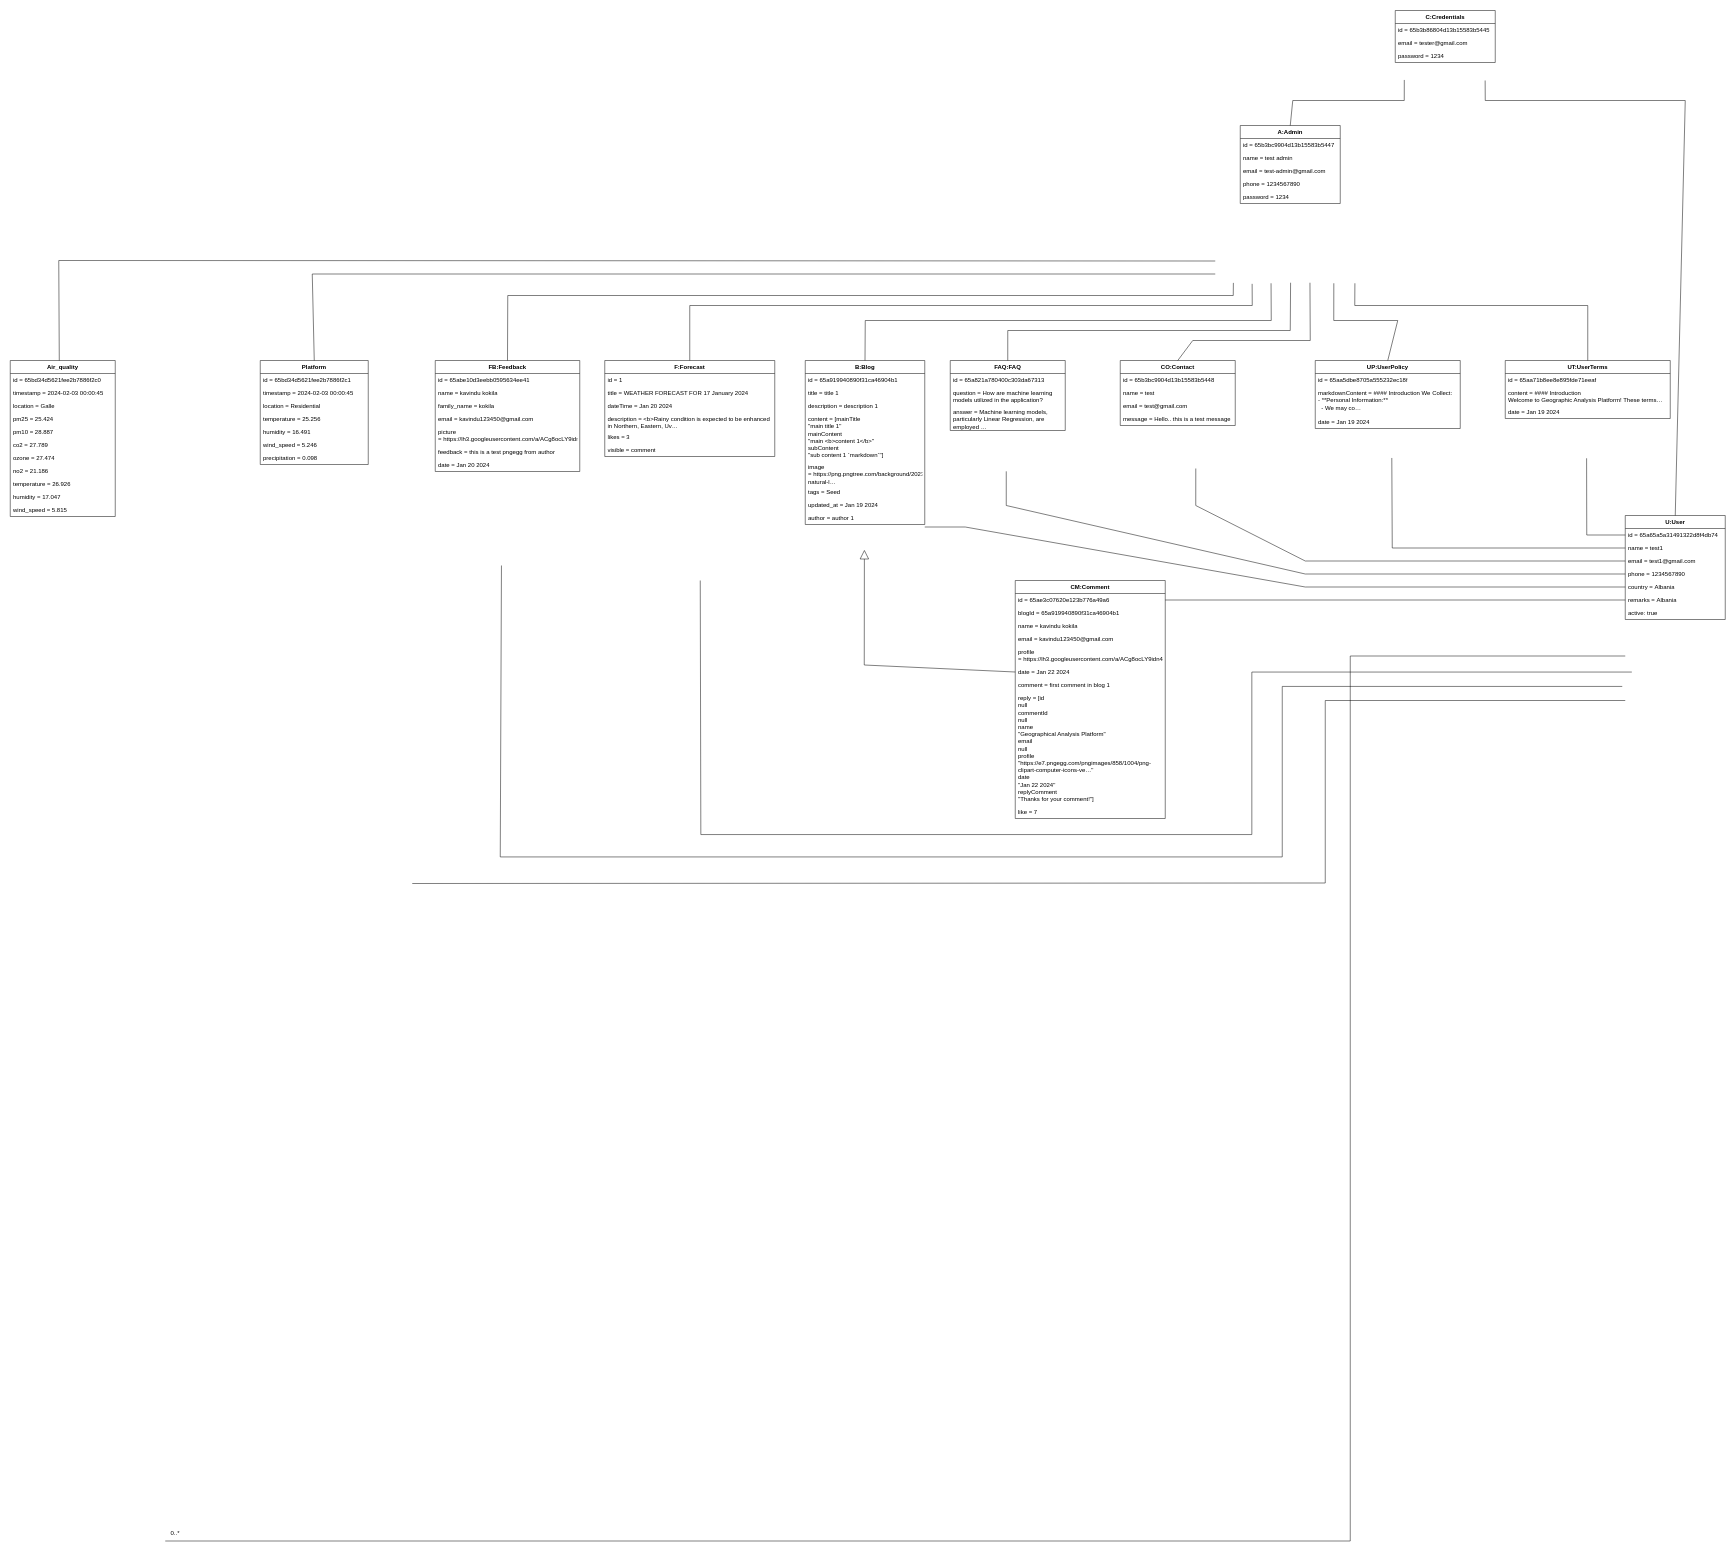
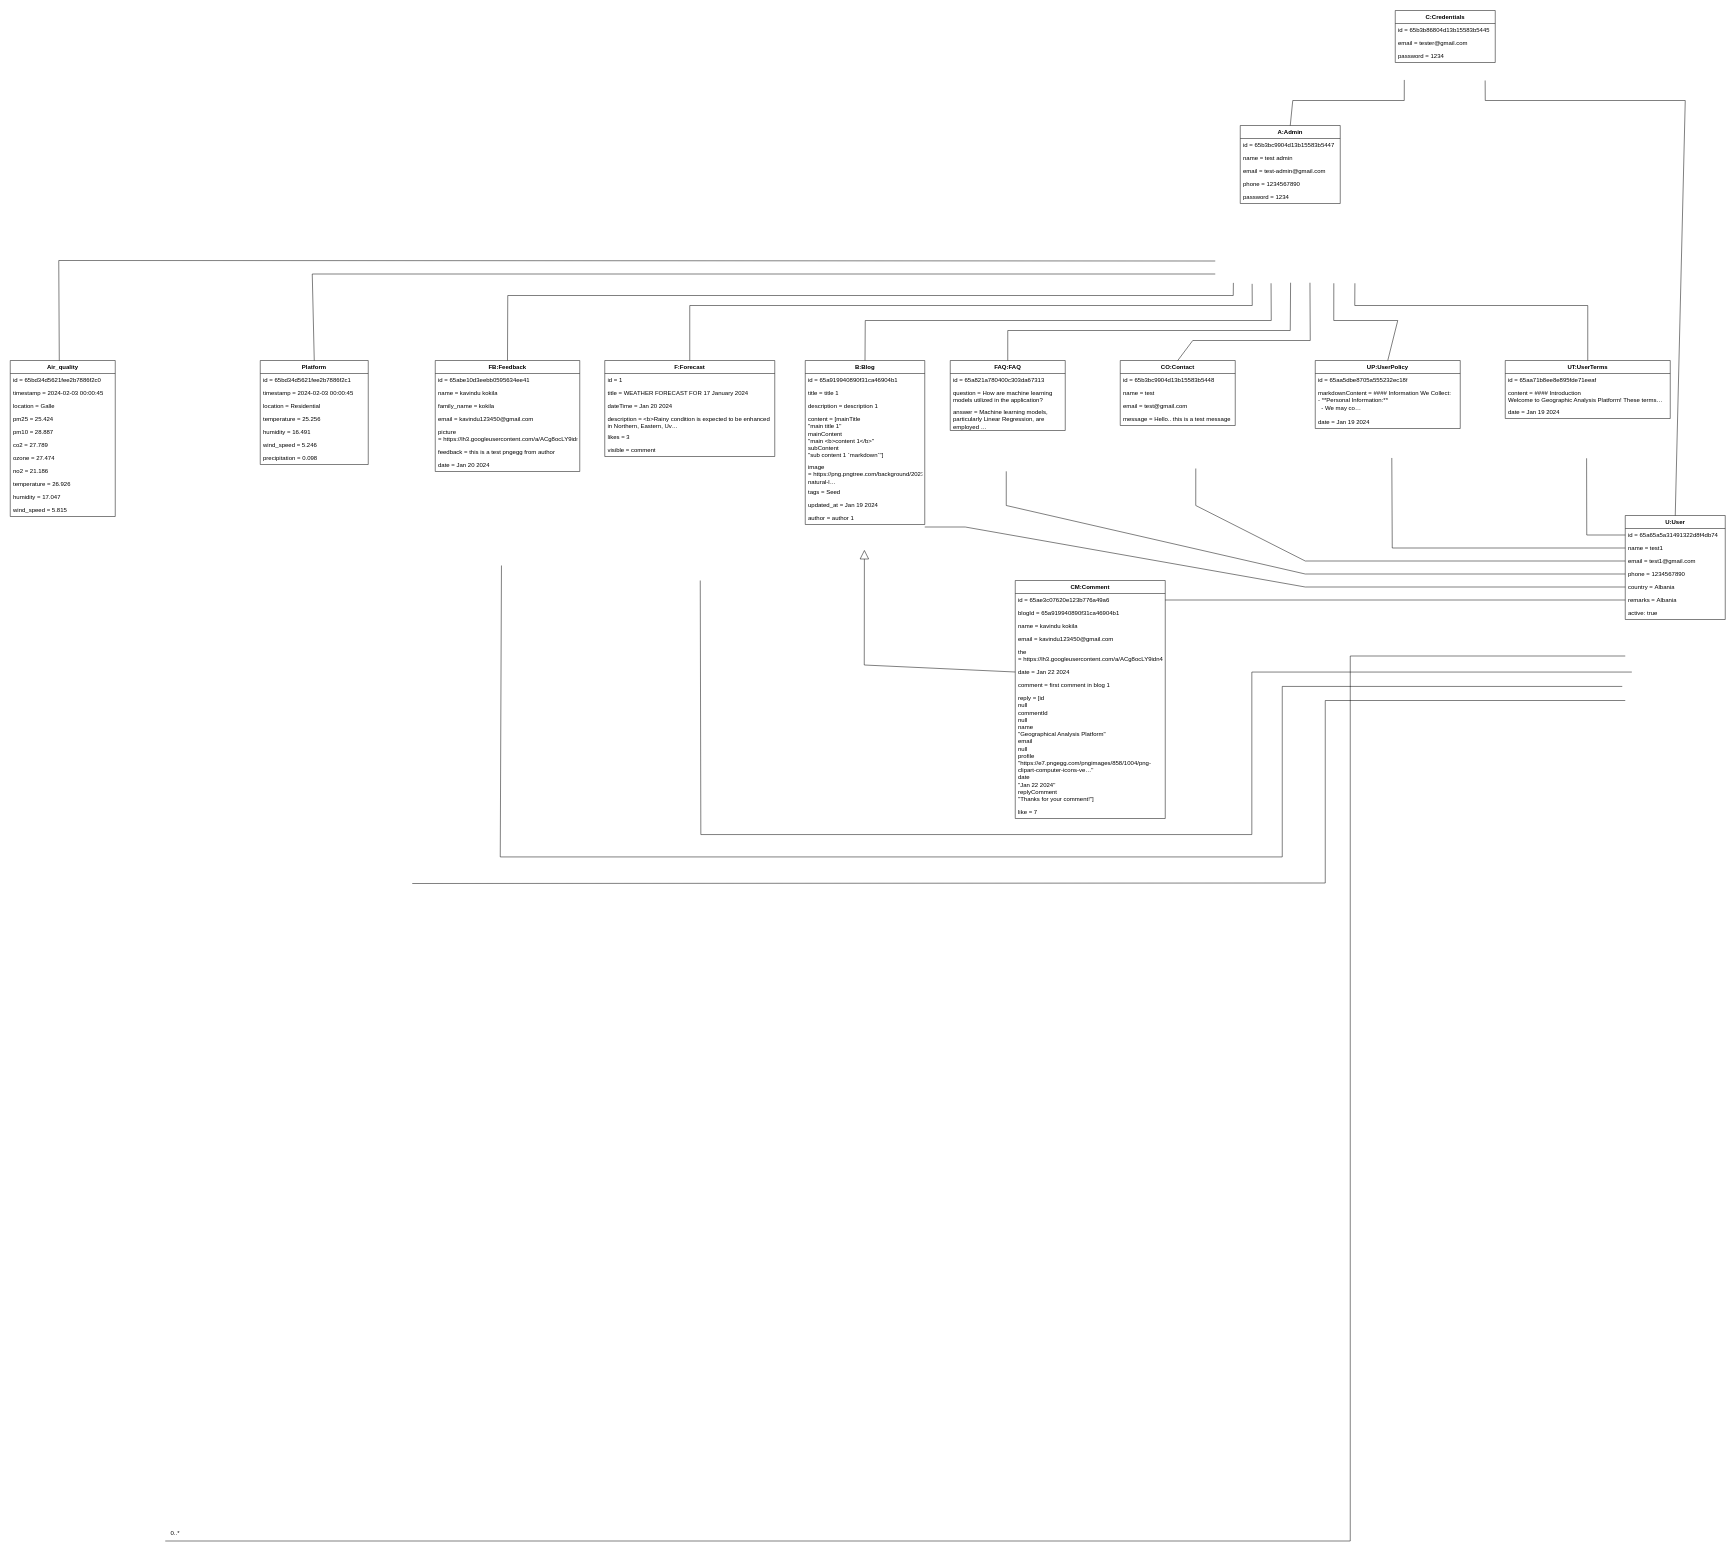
node "markdownContent = #### Introduction We Collect: - **Personal Information:** - We may co…": label "markdownContent = #### Introduction We Collect: - **Personal Information:** - We may co…" -> "markdownContent = #### Information We Collect: - **Personal Information:** - We may co…"
node "profile = https://lh3.googleusercontent.com/a/ACg8ocLY9idn43Q6vZWjnHIfhCXtvy0Swz…": label "profile = https://lh3.googleusercontent.com/a/ACg8ocLY9idn43Q6vZWjnHIfhCXtvy0Swz…" -> "the = https://lh3.googleusercontent.com/a/ACg8ocLY9idn43Q6vZWjnHIfhCXtvy0Swz…"
